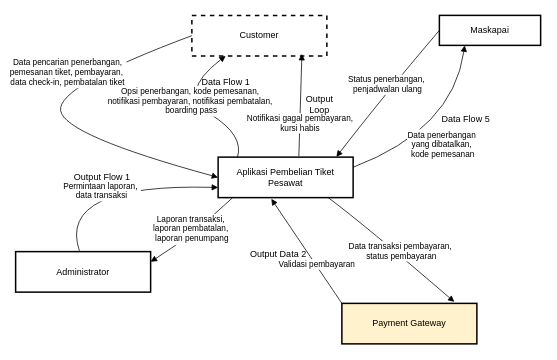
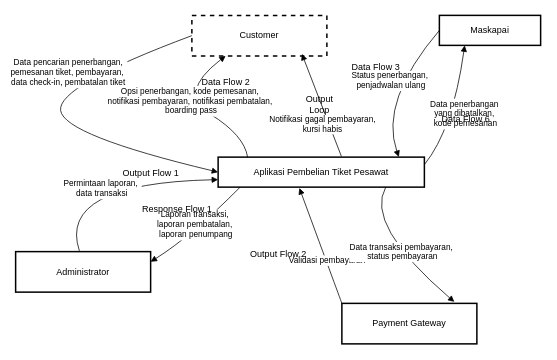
node "Data Flow 3": added
node "Data Flow 1": label "Data Flow 1" -> "Data Flow 2"
node "Data Flow 5": label "Data Flow 5" -> "Data Flow 6"
node "Output Flow 1": moved (102, 177) -> (150, 174)
node "Aplikasi Pembelian Tiket Pesawat": size 135x41 -> 206x30
node "Response Flow 1": added
node "Output Data 2": label "Output Data 2" -> "Output Flow 2"
node "Payment Gateway": fillcolor #fff2cc -> #ffffff
